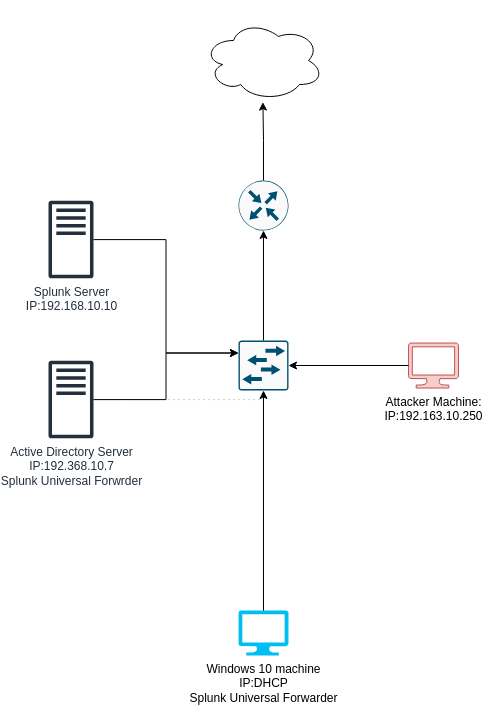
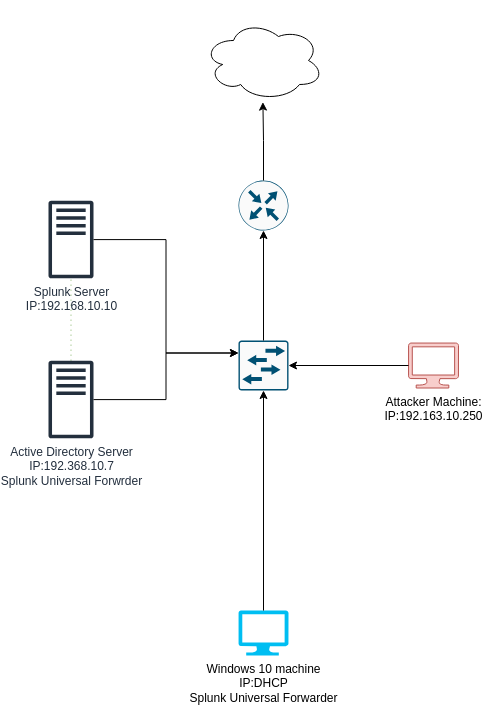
edge "Active Directory Server IP:192.368.10.7 Splunk Universal Forwrder" -- "Windows 10 machine IP:DHCP Splunk Universal Forwarder": now "Active Directory Server IP:192.368.10.7 Splunk Universal Forwrder" -- "Splunk Server IP:192.168.10.10"
